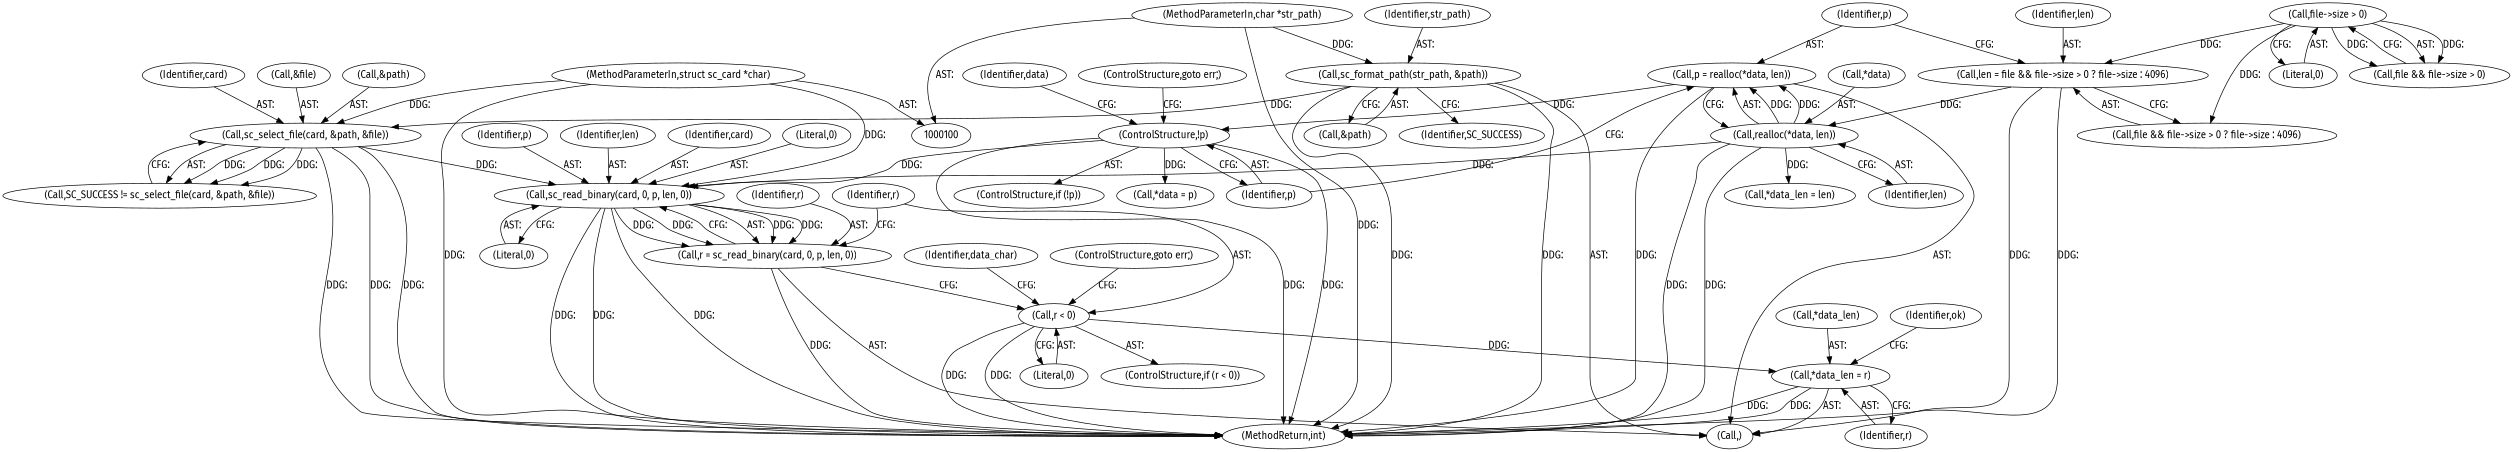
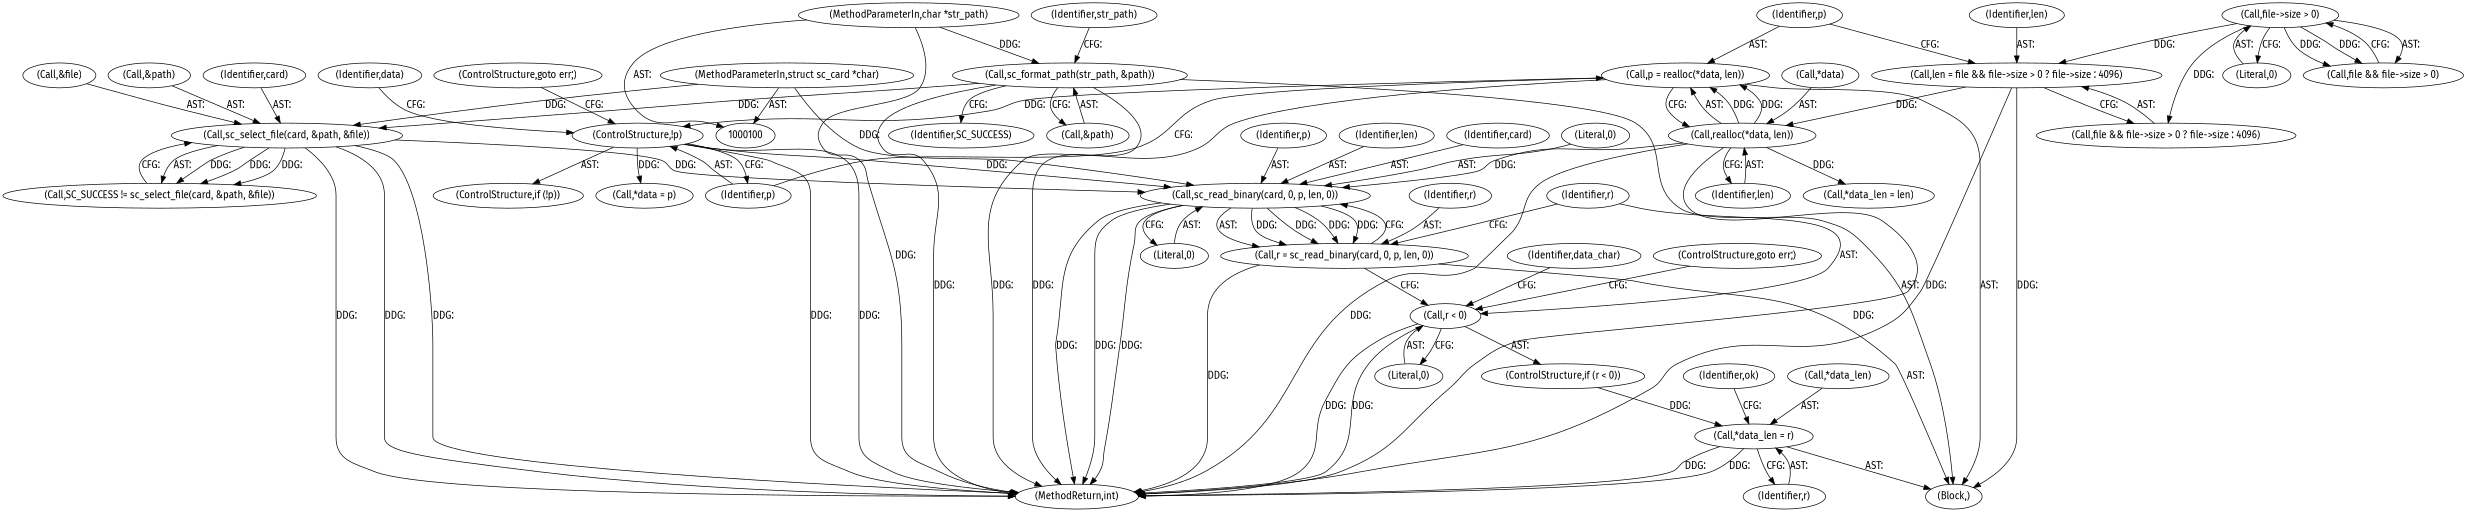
edge "(Identifier,str_path)" -> "(Call,sc_format_path(str_path, &path))": label "AST: " -> "CFG: "
edge "(Call,r < 0)" -> "(Call,*data_len = r)": now "(ControlStructure,if (r < 0))" -> "(Call,*data_len = r)"
edge "(MethodParameterIn,struct sc_card *char)" -> "(MethodReturn,int)": removed, label "DDG:"
node "(Call,)": label "(Call,)" -> "(Block,)"
